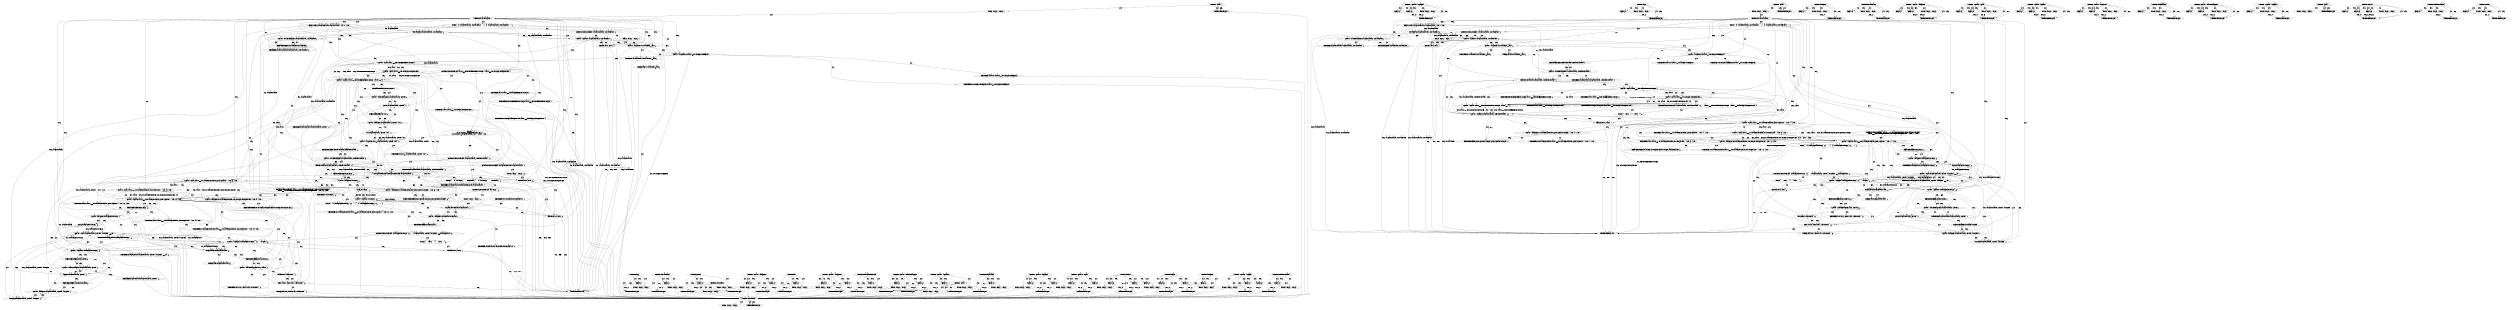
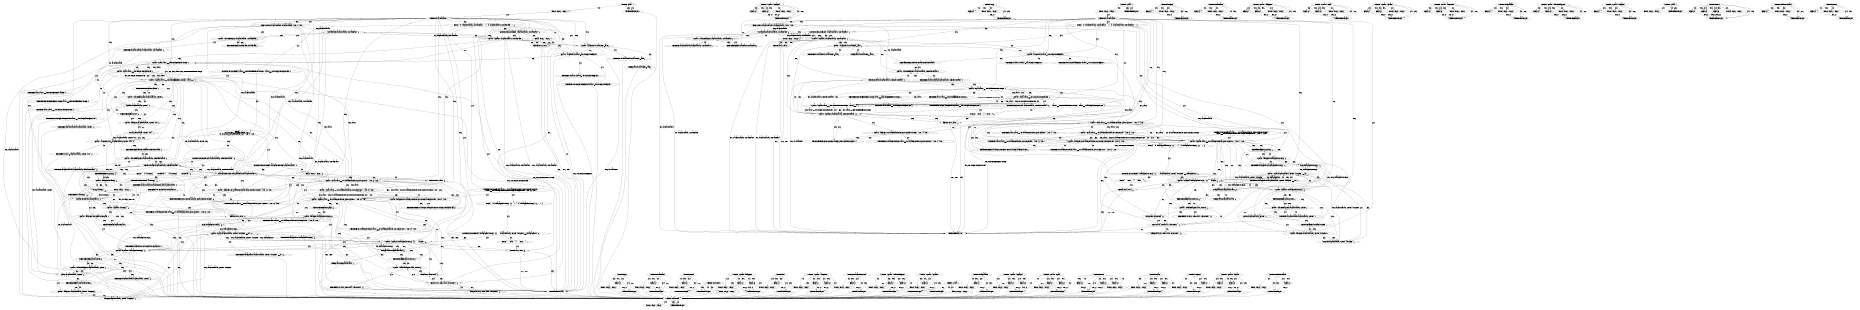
edge "(<operator>.logicalNot,!host.empty())" -> "(emplace,restricted_hosts_.emplace(host))": reversed
